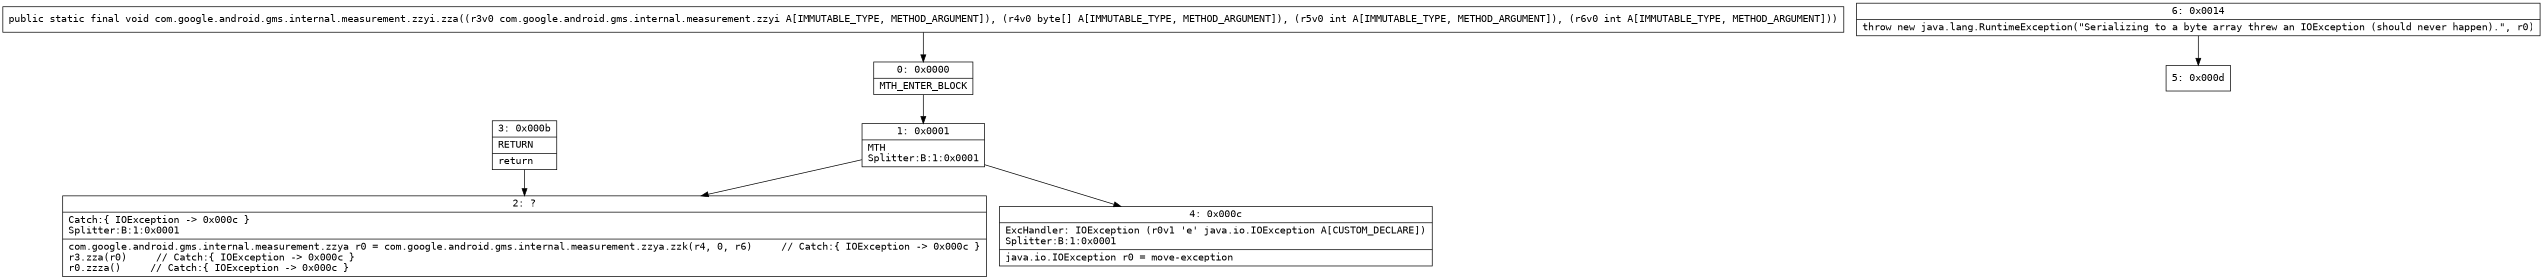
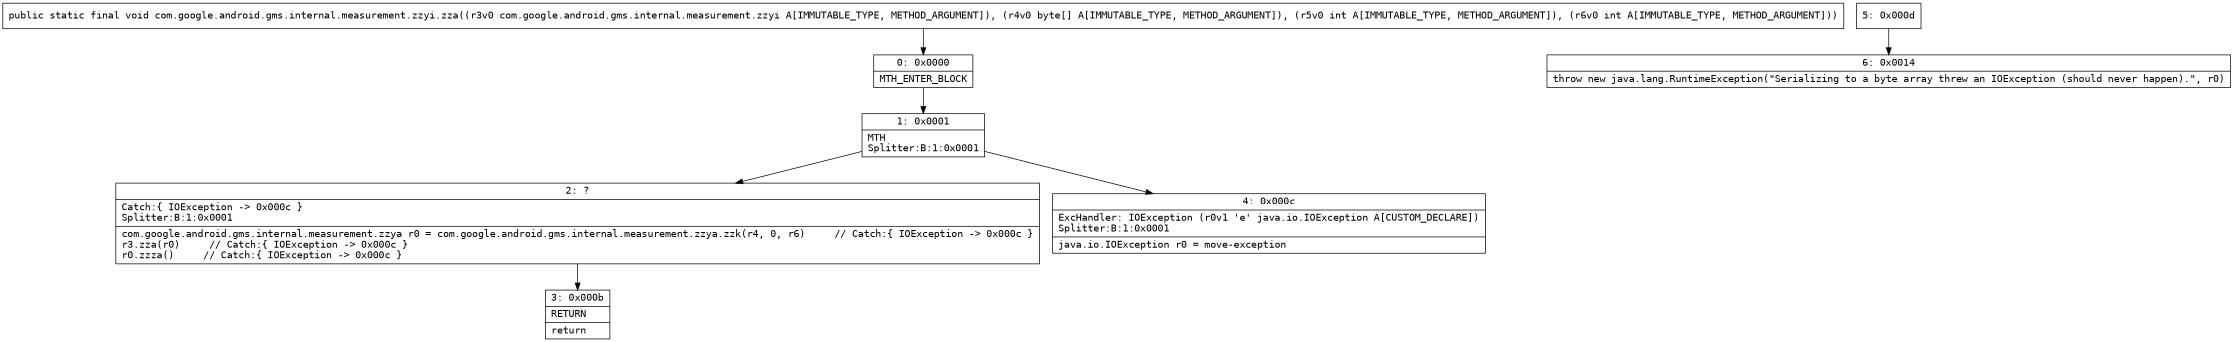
edge "6: 0x0014" -> "5: 0x000d": reversed
edge "3: 0x000b" -> "2: ?": reversed
